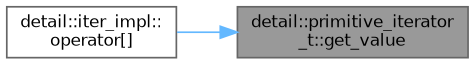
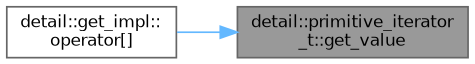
node "detail::iter_impl:: operator[]": label "detail::iter_impl:: operator[]" -> "detail::get_impl:: operator[]"
